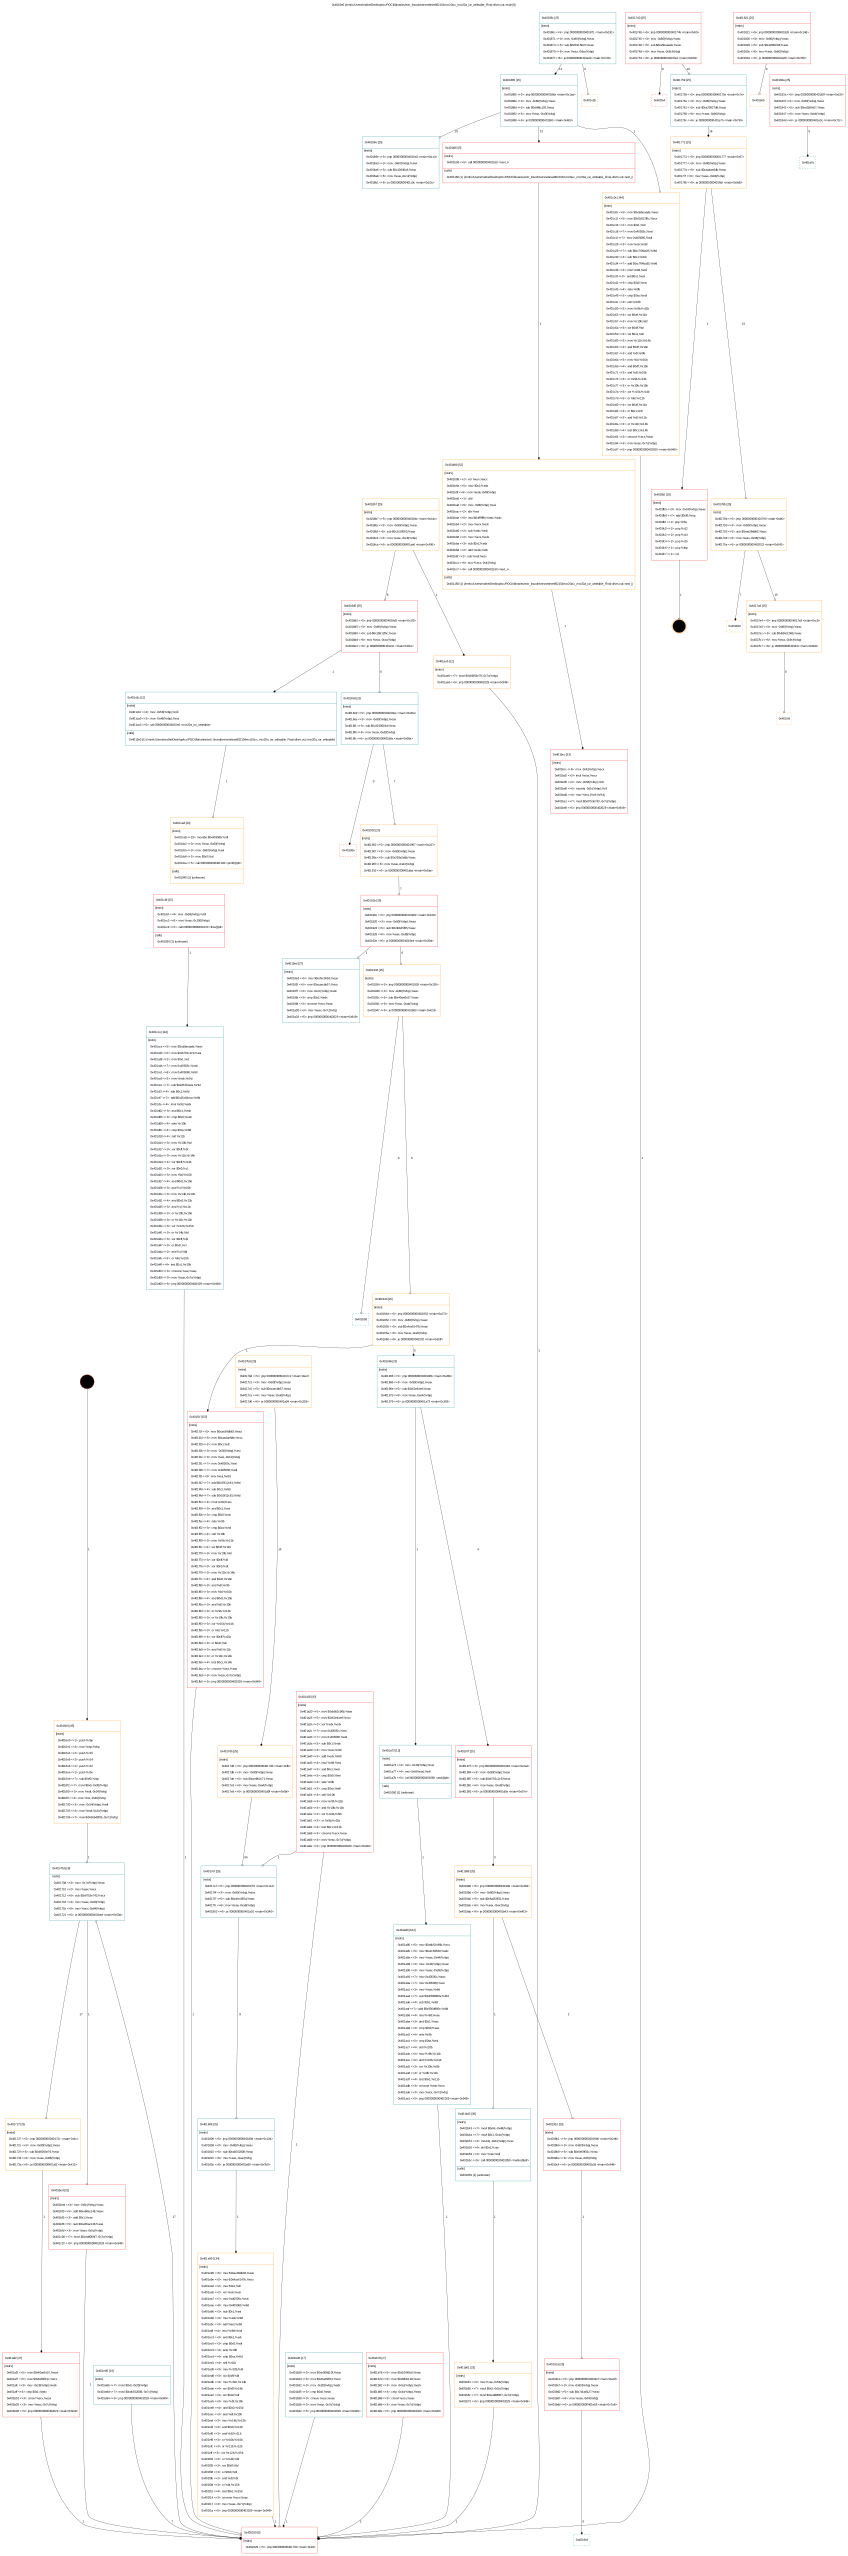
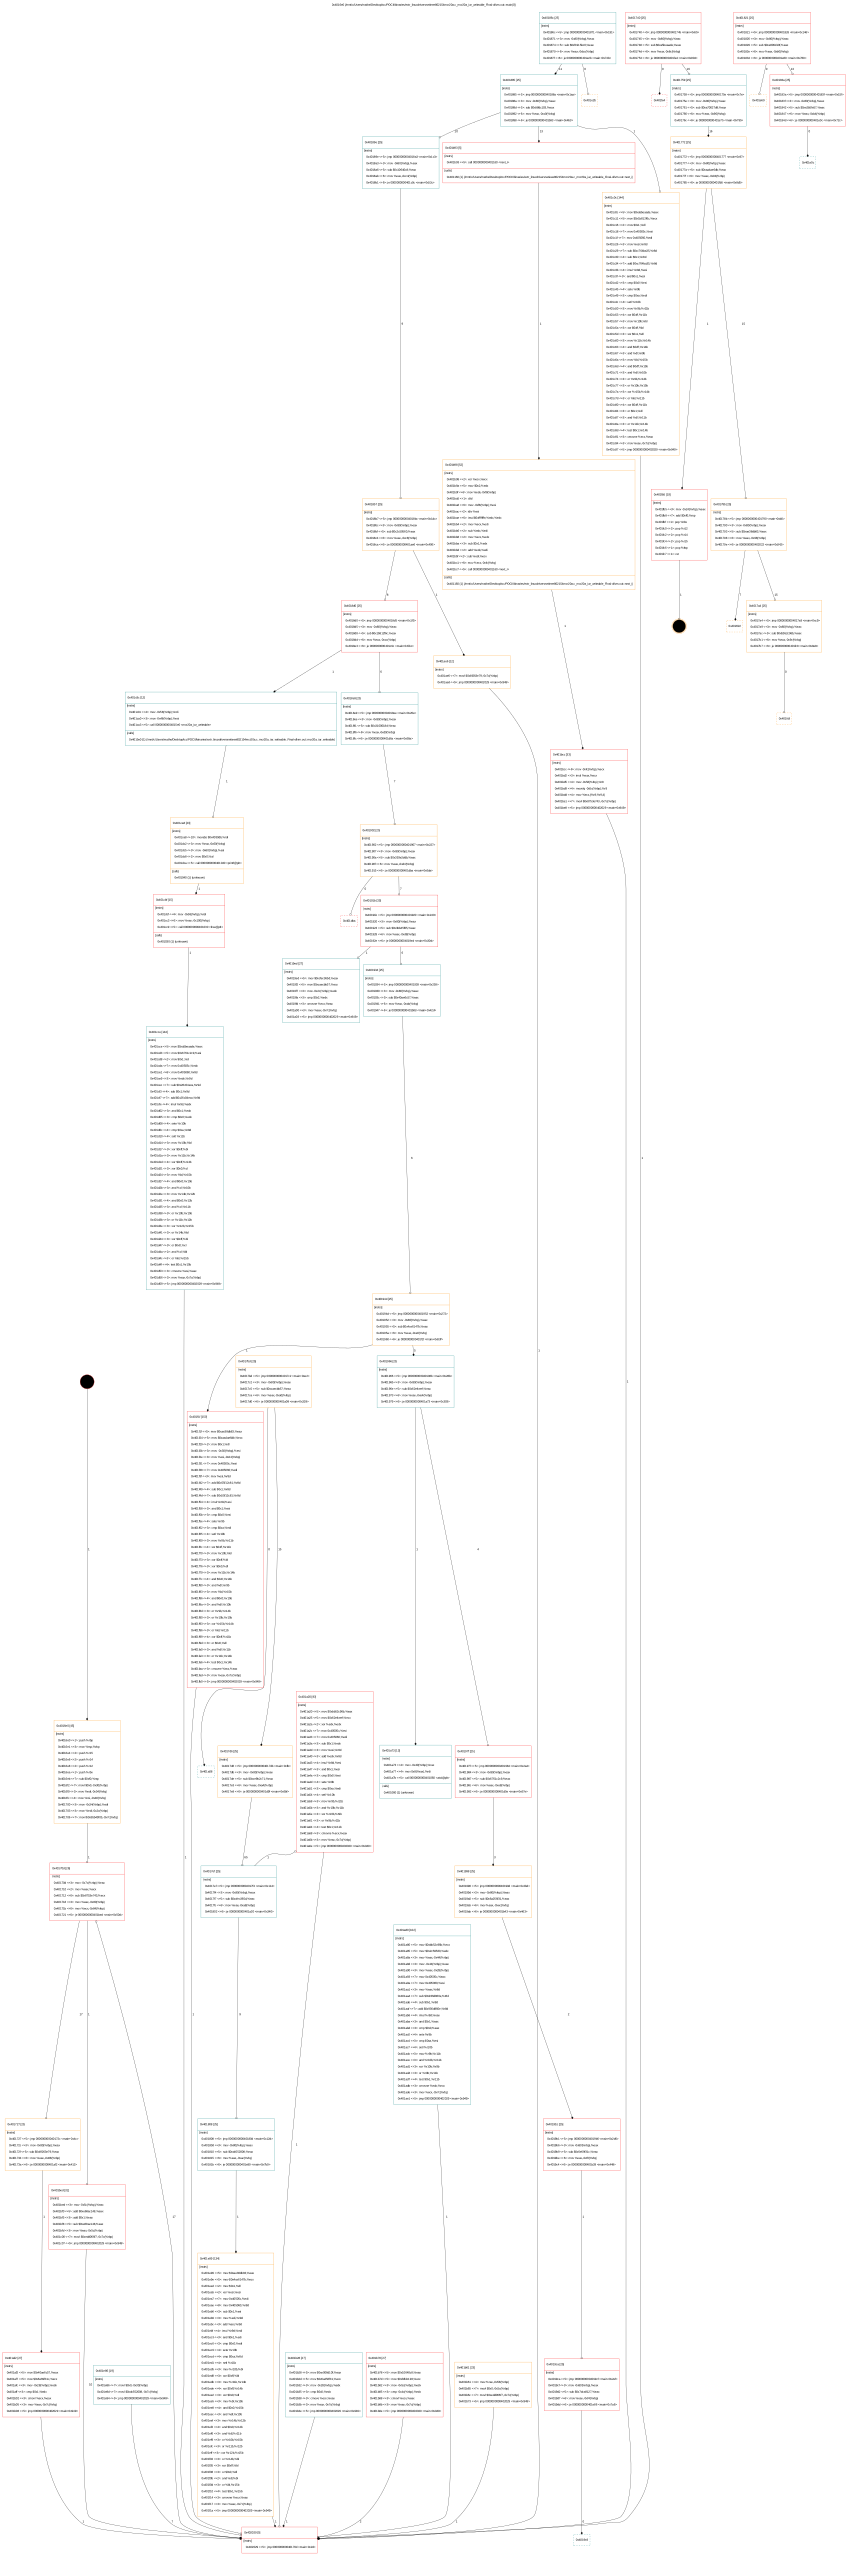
edge "0x401821 [25]" -> "0x40183a [25]": added, label "13"
edge "0x40189e [25]" -> "0x4018b7 [25]": added, label "9"
node "0x401d6a": removed
edge "0x401ca8 [23]" -> "0x401cbf [15]": added, label "1"
node "0x401dba": added
node "0x401934 [25]": color darkorange -> teal
node "0x401b0d": removed
edge "0x401966 [25]" -> "0x40197f [25]": arrowhead diamond -> odot
node "0x401a08": added
edge "0x401bcc [33]" -> "0x402029 [5]": added, label "1"
edge "0x401a20 [83]" -> "0x4017ef [25]": reversed
edge "0x401a73 [13]" -> "0x401a80 [102]": removed, label "1"
node "0x40170d [26]": color teal -> red
edge "0x401998 [25]" -> "0x4019b1 [25]": arrowhead odot -> diamond
node "0x401b43 [30]": removed
edge "0x401bed [31]" -> "0x402029 [5]": label " 1" -> " 10"
